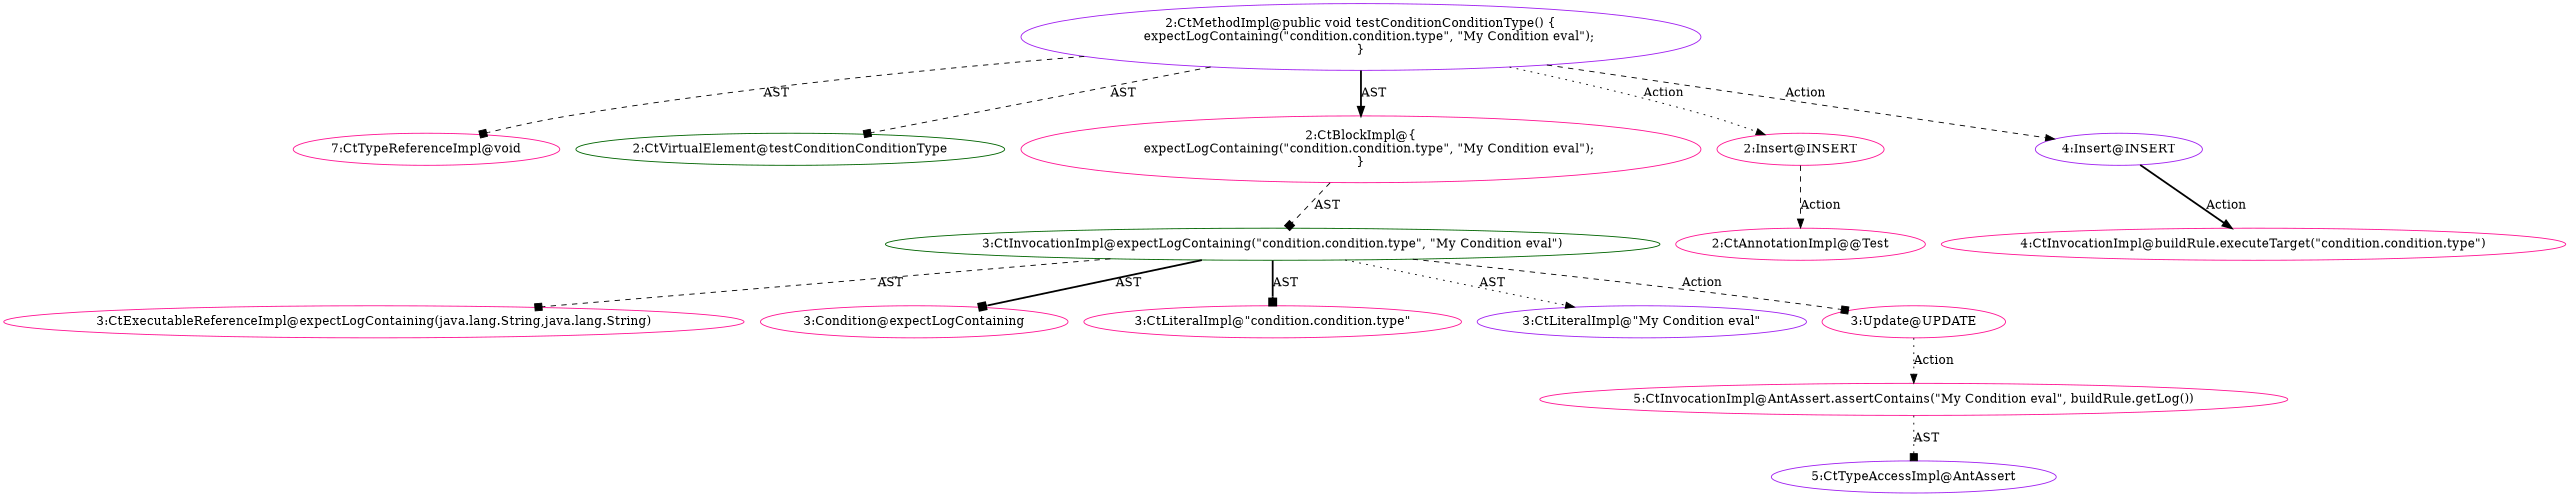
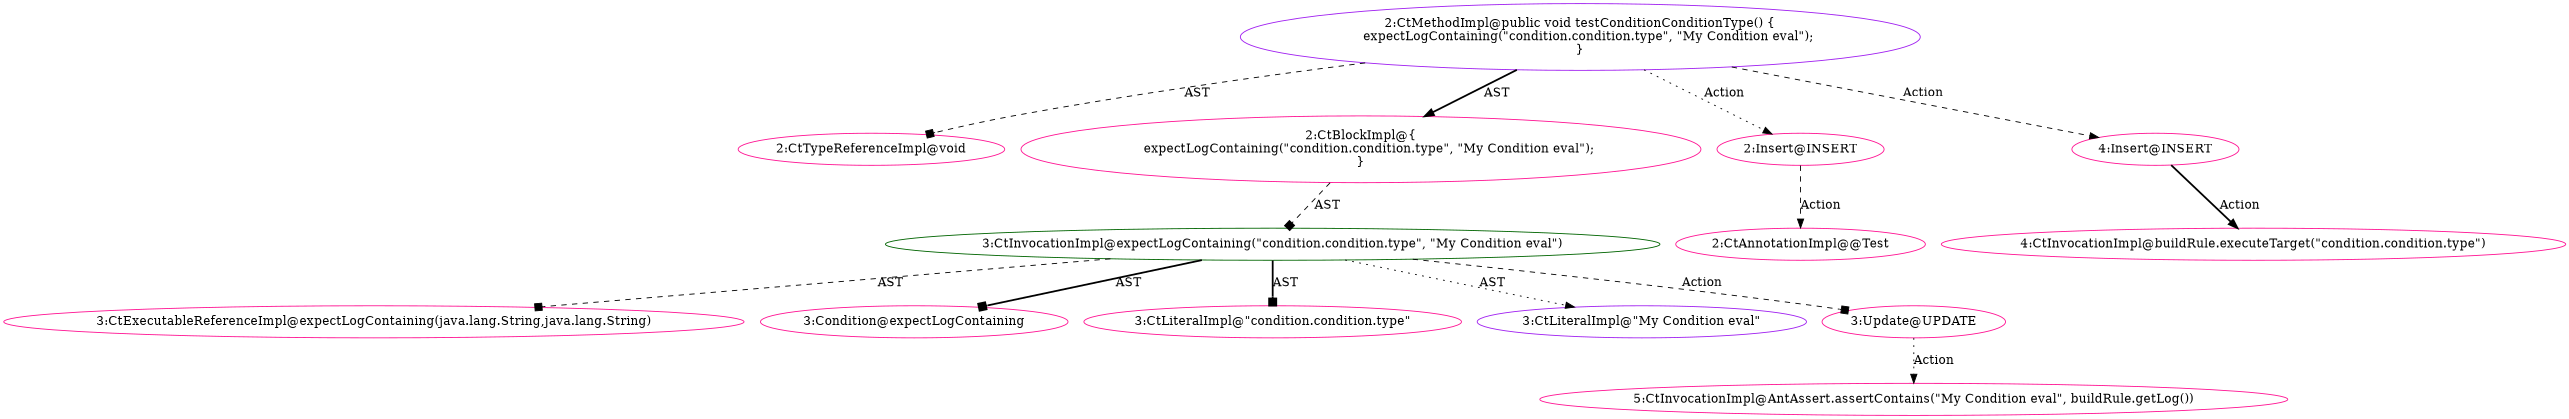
node "7:CtTypeReferenceImpl@void": label "7:CtTypeReferenceImpl@void" -> "2:CtTypeReferenceImpl@void"
node "2:CtVirtualElement@testConditionConditionType": removed
node "4:Insert@INSERT": color purple -> deeppink
node "5:CtTypeAccessImpl@AntAssert": removed
